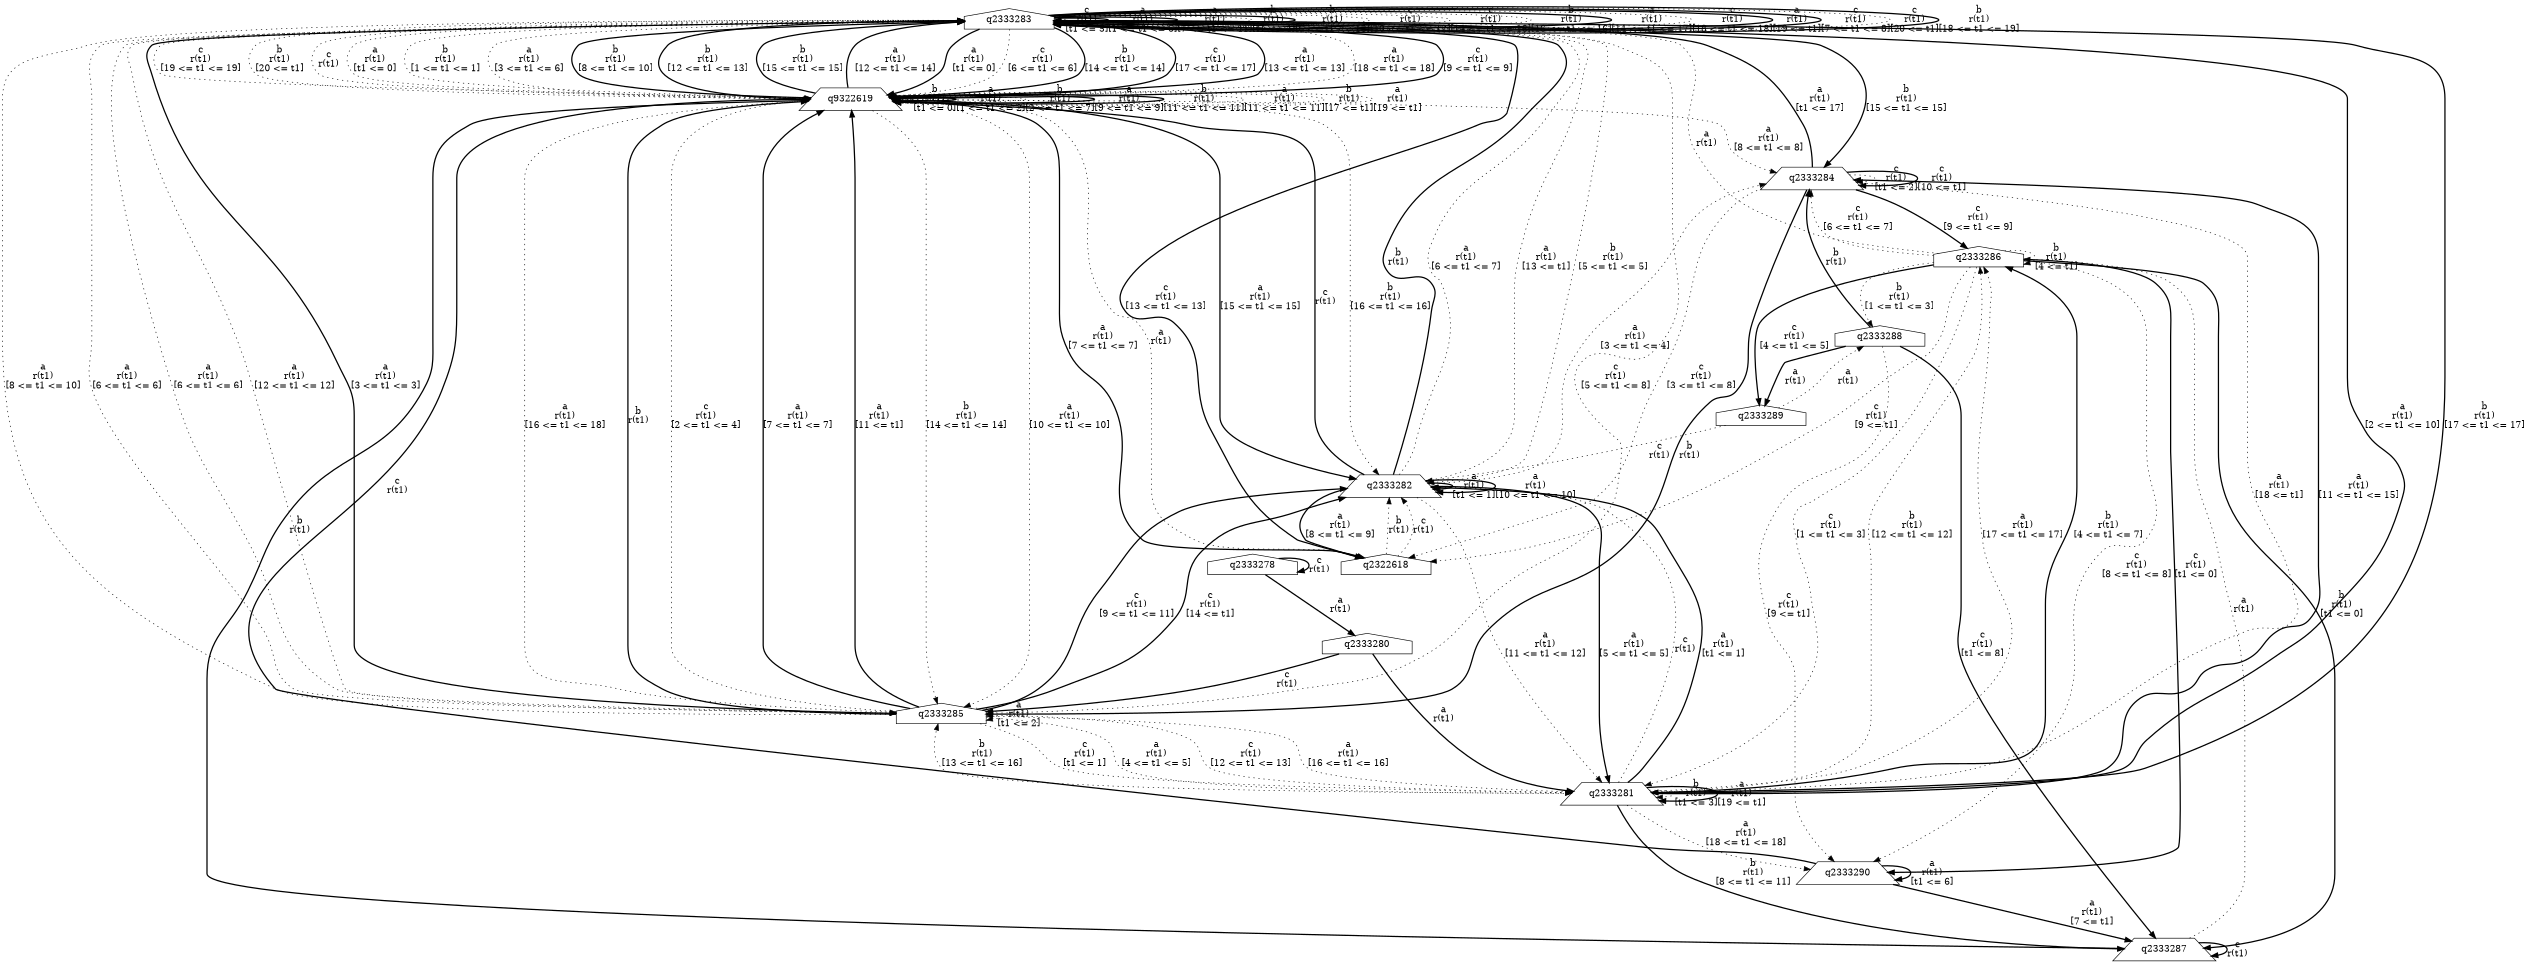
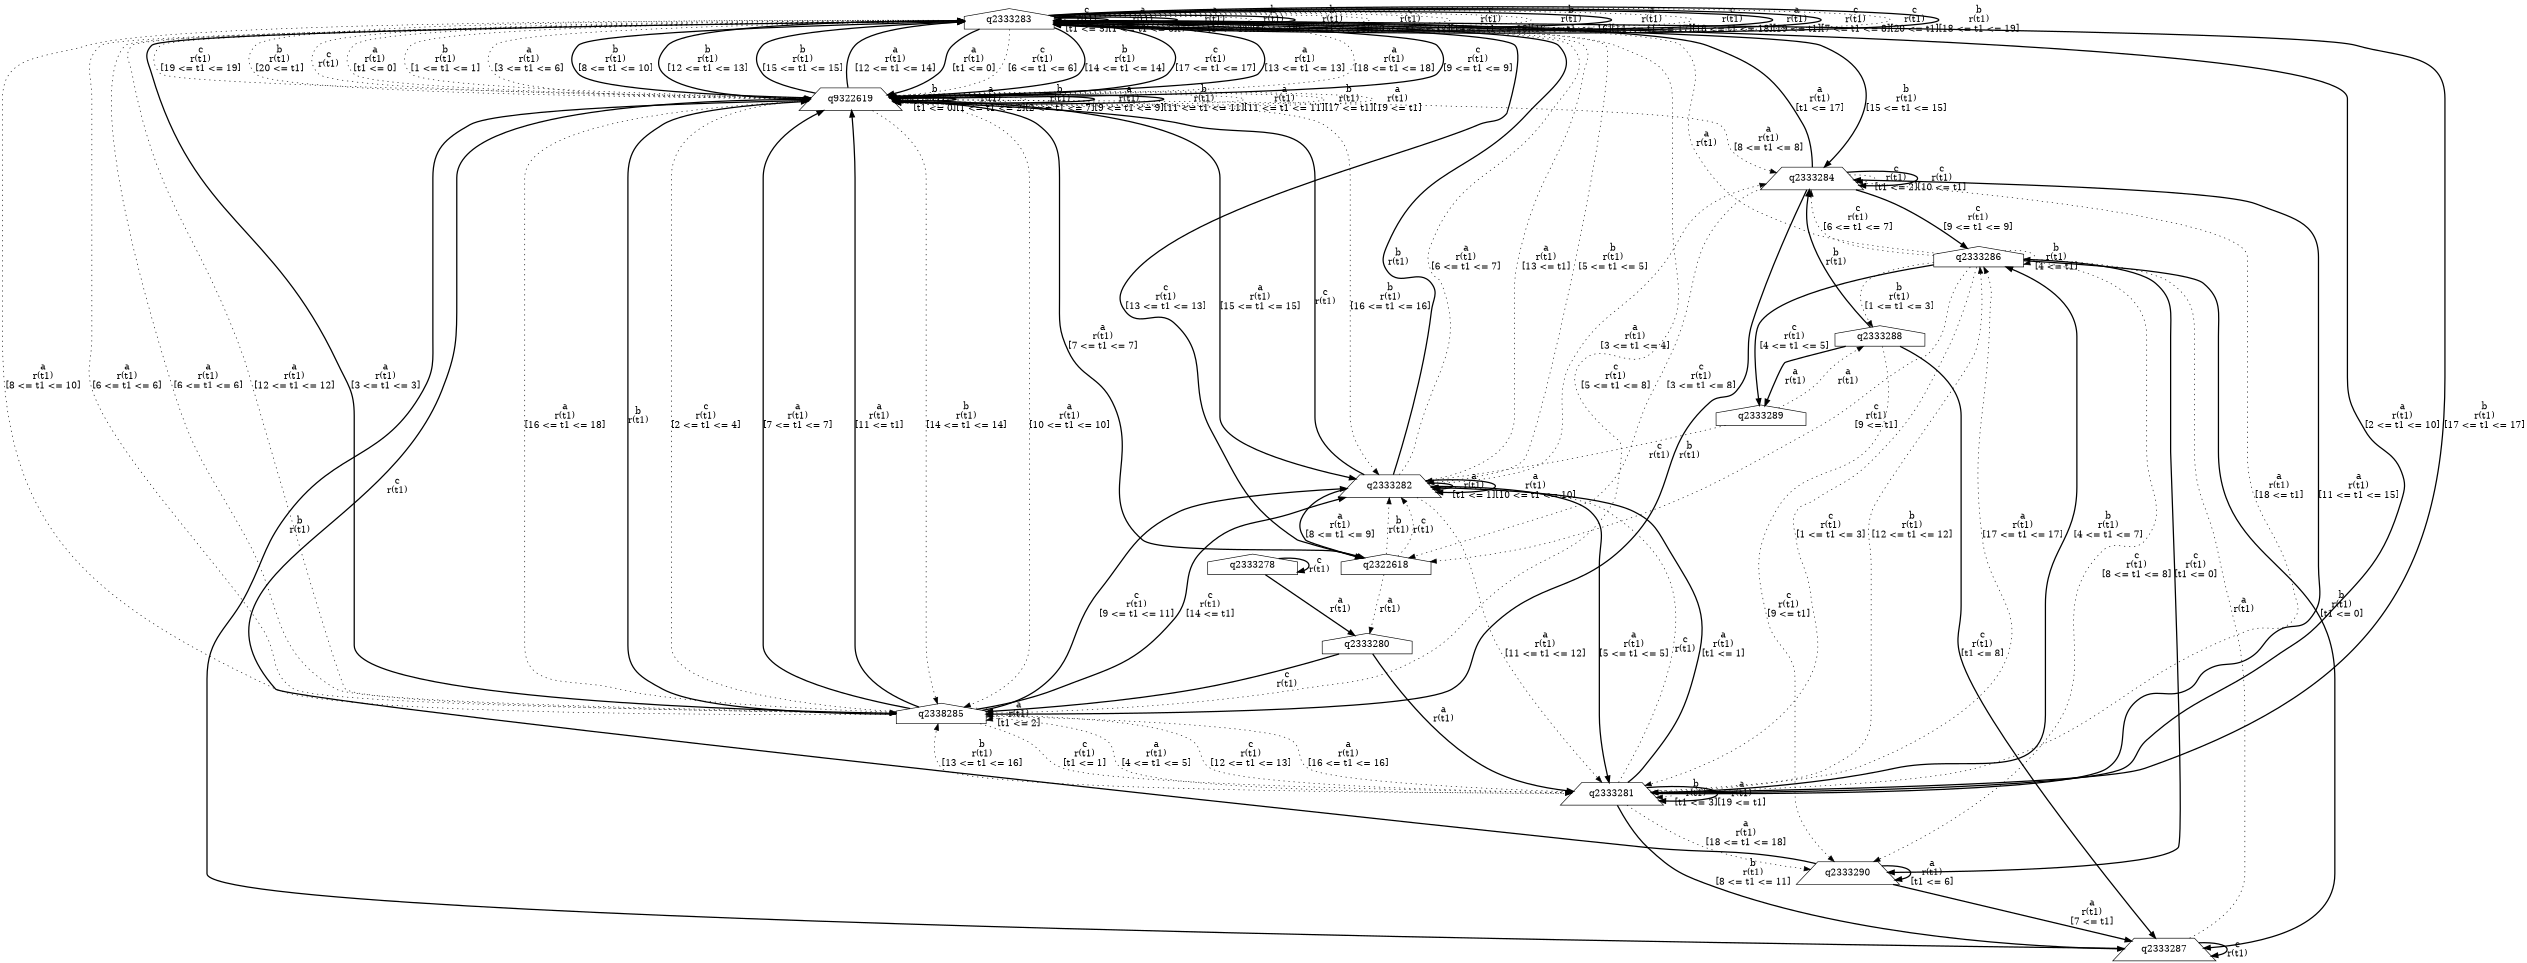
edge "q2322618" -> "q9322619": now "q2322618" -> "q2333280"
node "q2333285": label "q2333285" -> "q2338285"
